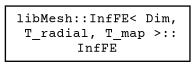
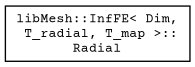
node "libMesh::InfFE< Dim, T_radial, T_map >:: InfFE": label "libMesh::InfFE< Dim, T_radial, T_map >:: InfFE" -> "libMesh::InfFE< Dim, T_radial, T_map >:: Radial"
